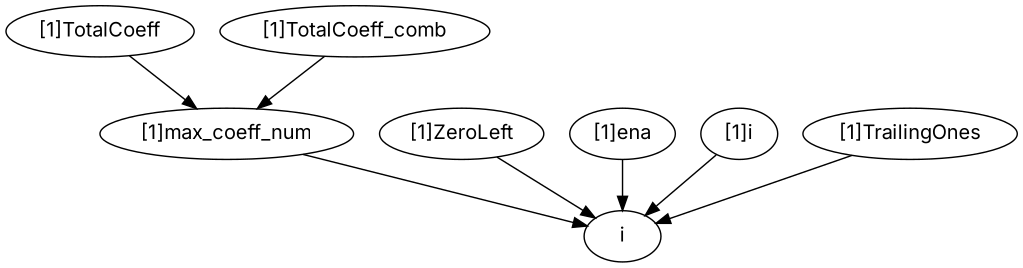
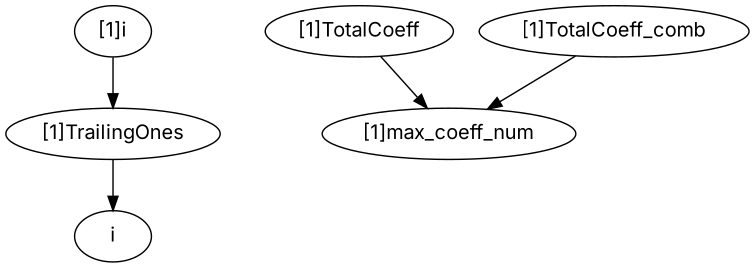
node "[1]ZeroLeft": removed
node "[1]ena": removed
edge "[1]i" -> "i": now "[1]i" -> "[1]TrailingOnes"
edge "[1]max_coeff_num" -> "i": removed
